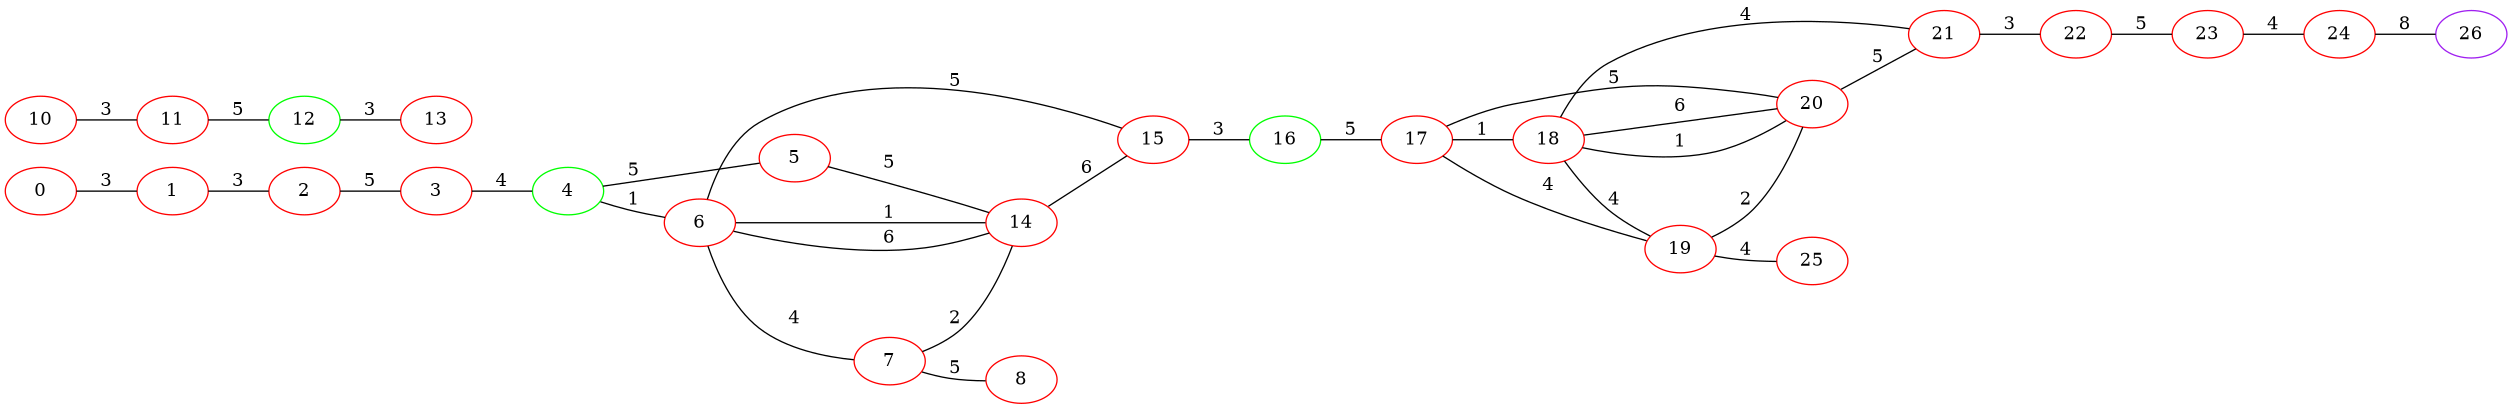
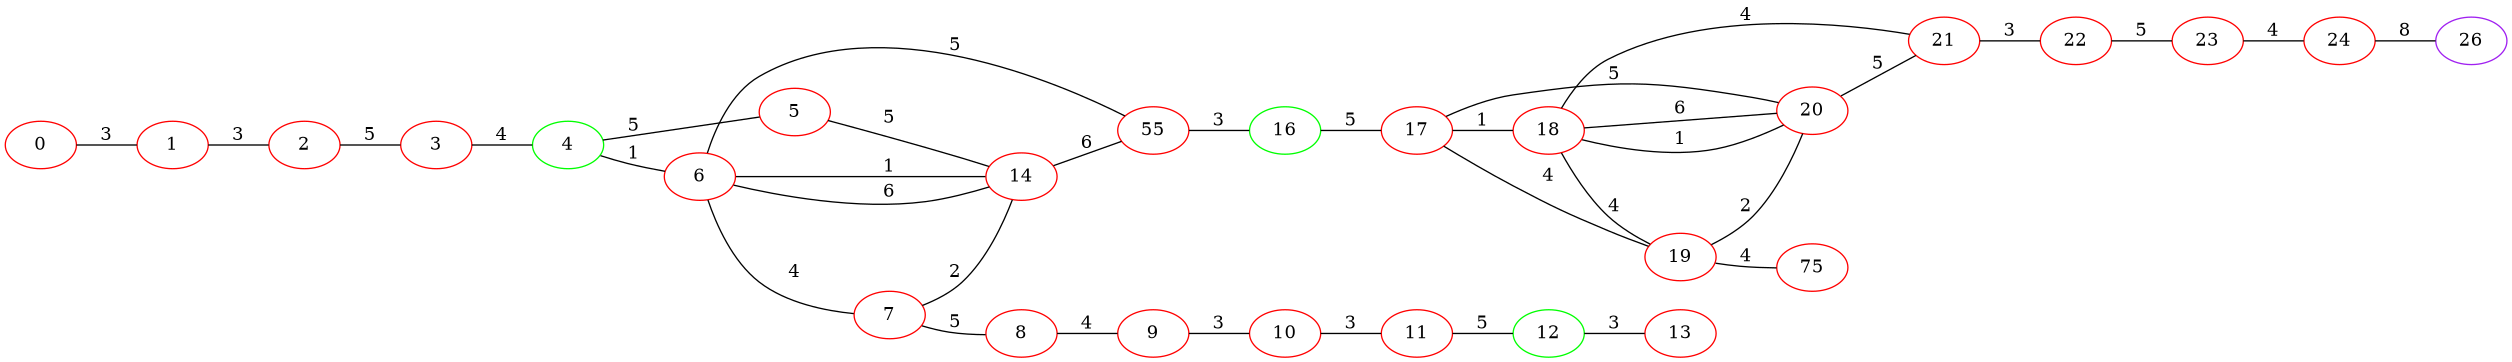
node "15": label "15" -> "55"
node "25": label "25" -> "75"
node "9": added
